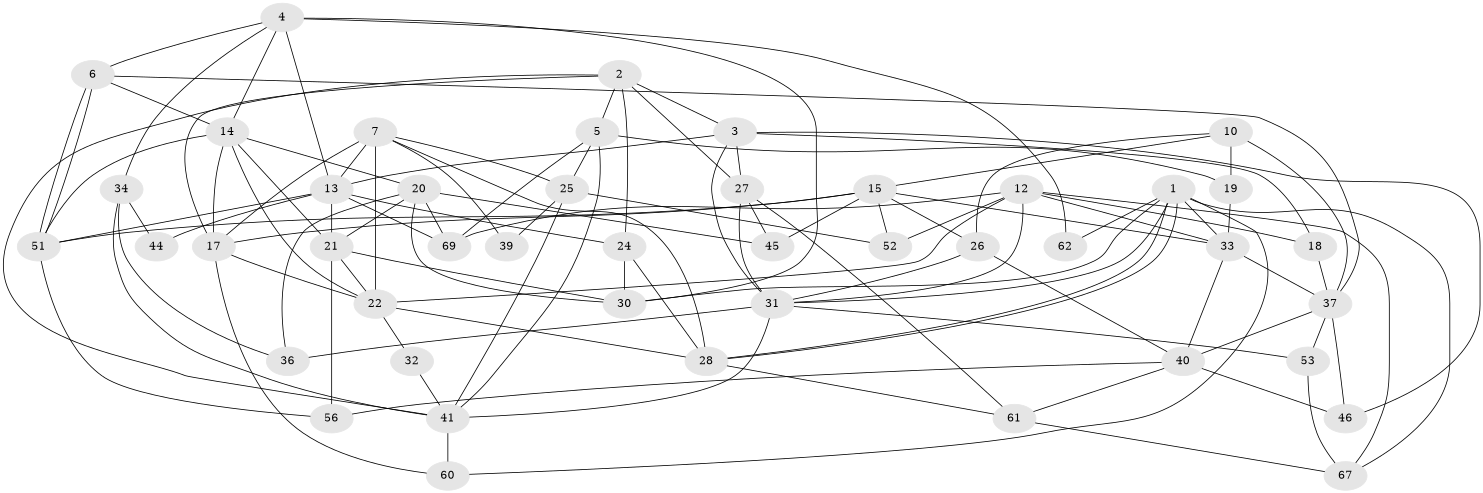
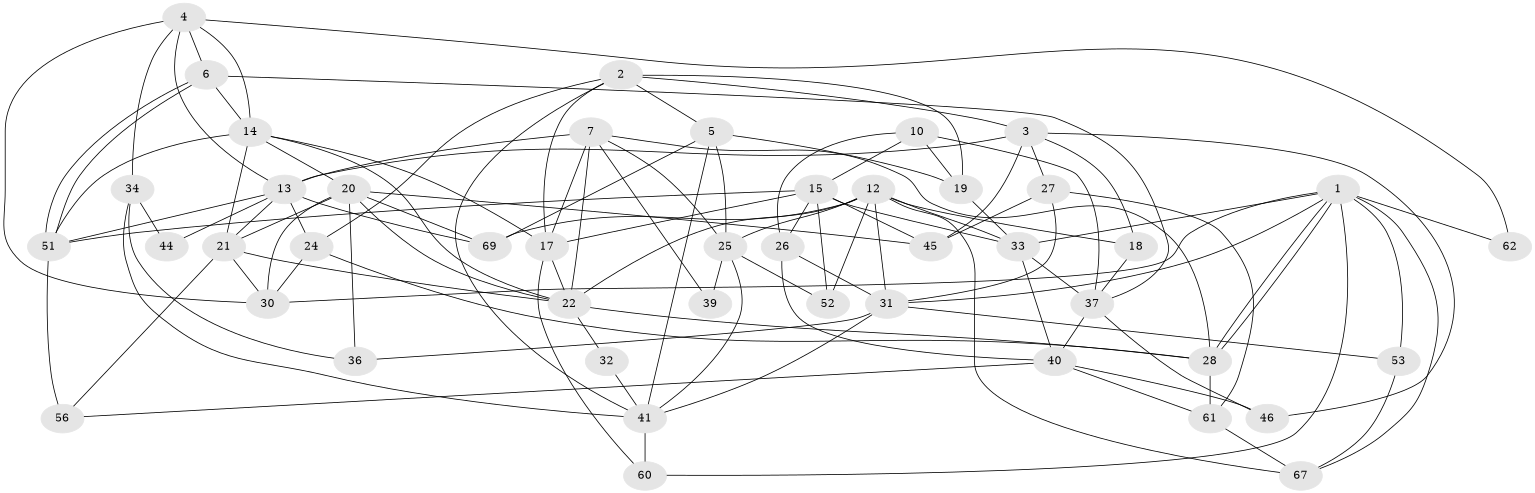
edge "2" -- "27": now "2" -- "19"
edge "12" -- "25": added
edge "3" -- "31": now "3" -- "45"
edge "20" -- "22": added
edge "37" -- "53": now "1" -- "53"
